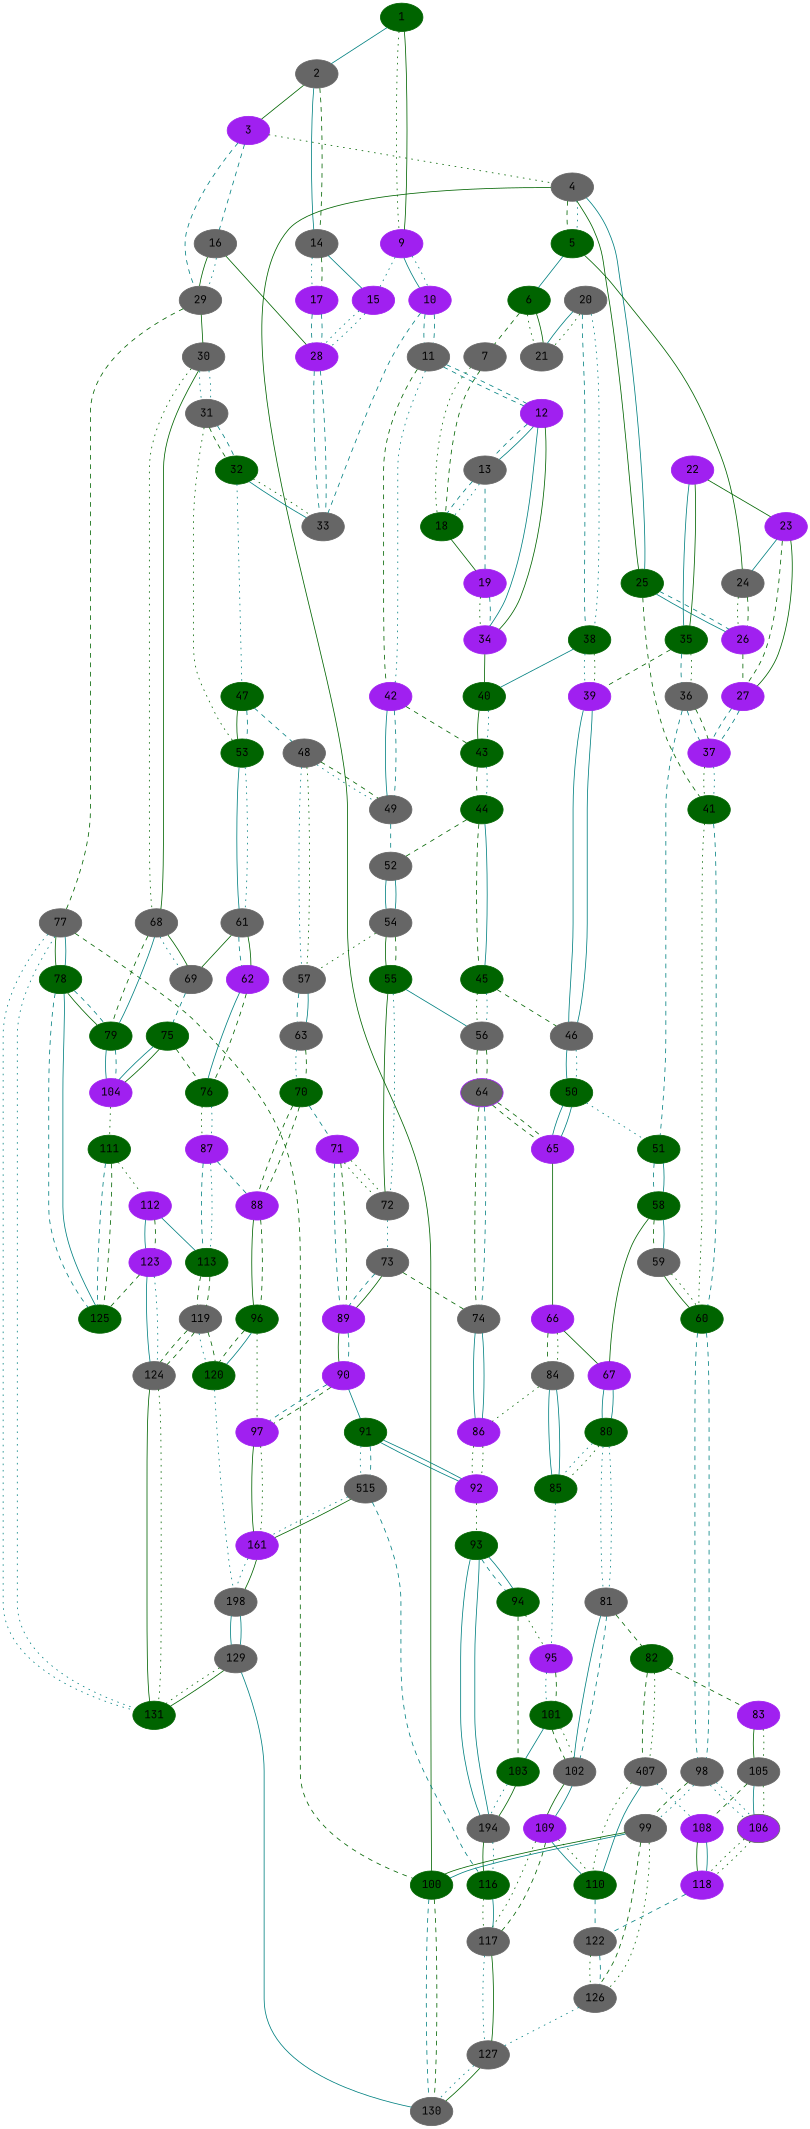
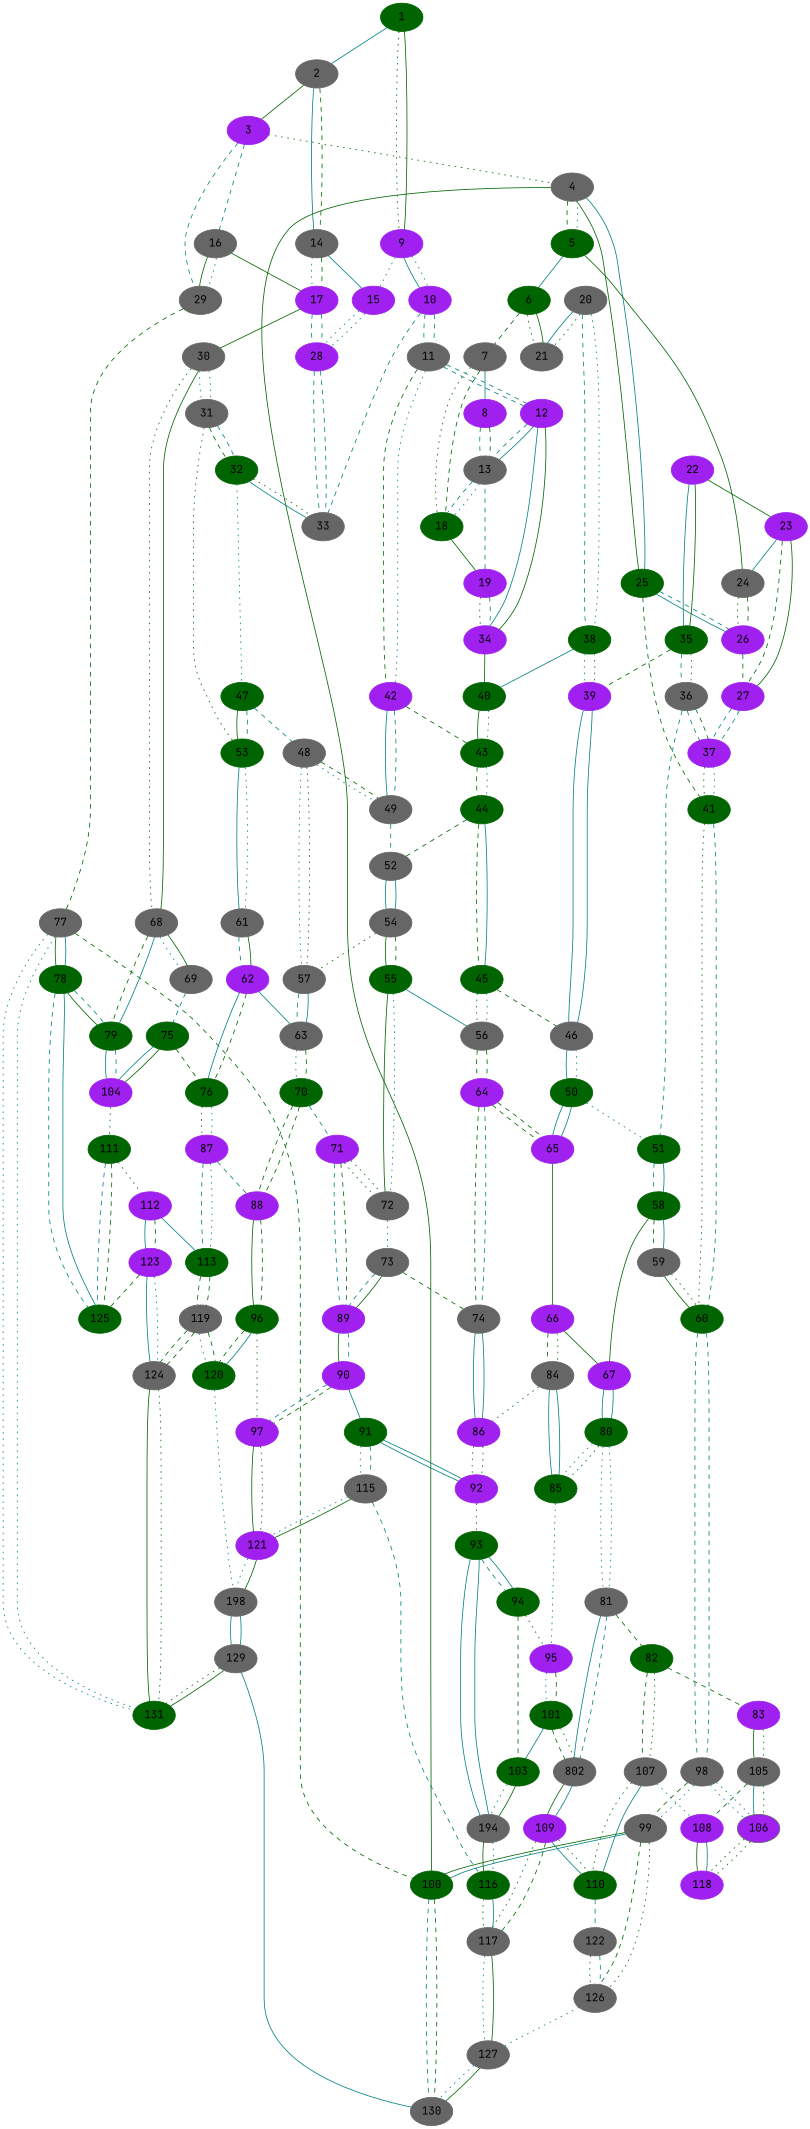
edge "16" -- "28": now "16" -- "17"
edge "29" -- "30": now "17" -- "30"
node "8": added
edge "61" -- "69": removed
edge "62" -- "63": added
node "64": fillcolor gray40 -> purple
node "515": label "515" -> "115"
node "161": label "161" -> "121"
node "102": label "102" -> "802"
node "407": label "407" -> "107"
edge "118" -- "122": removed
